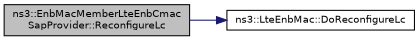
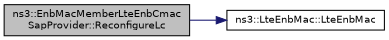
node "ns3::LteEnbMac::DoReconfigureLc": label "ns3::LteEnbMac::DoReconfigureLc" -> "ns3::LteEnbMac::LteEnbMac"
